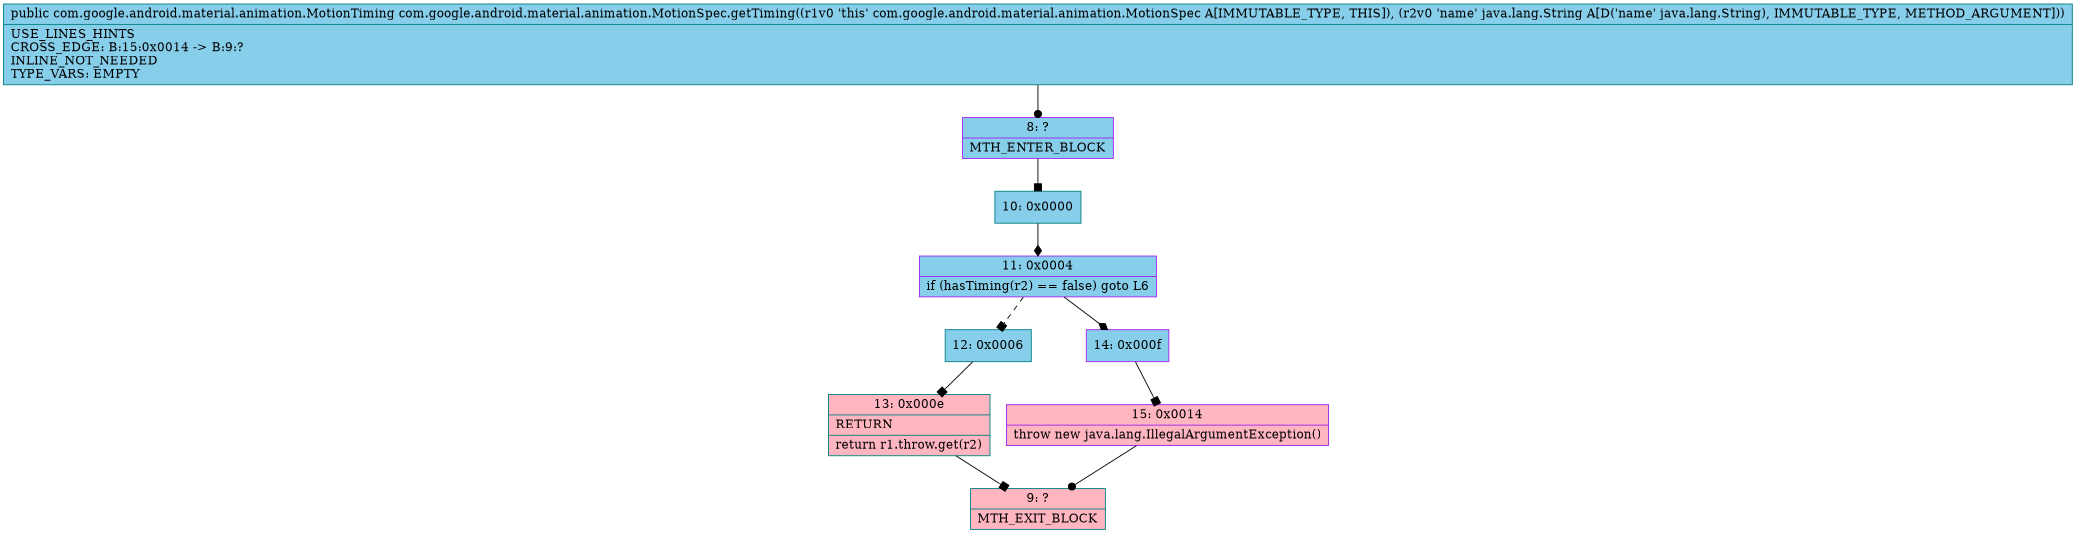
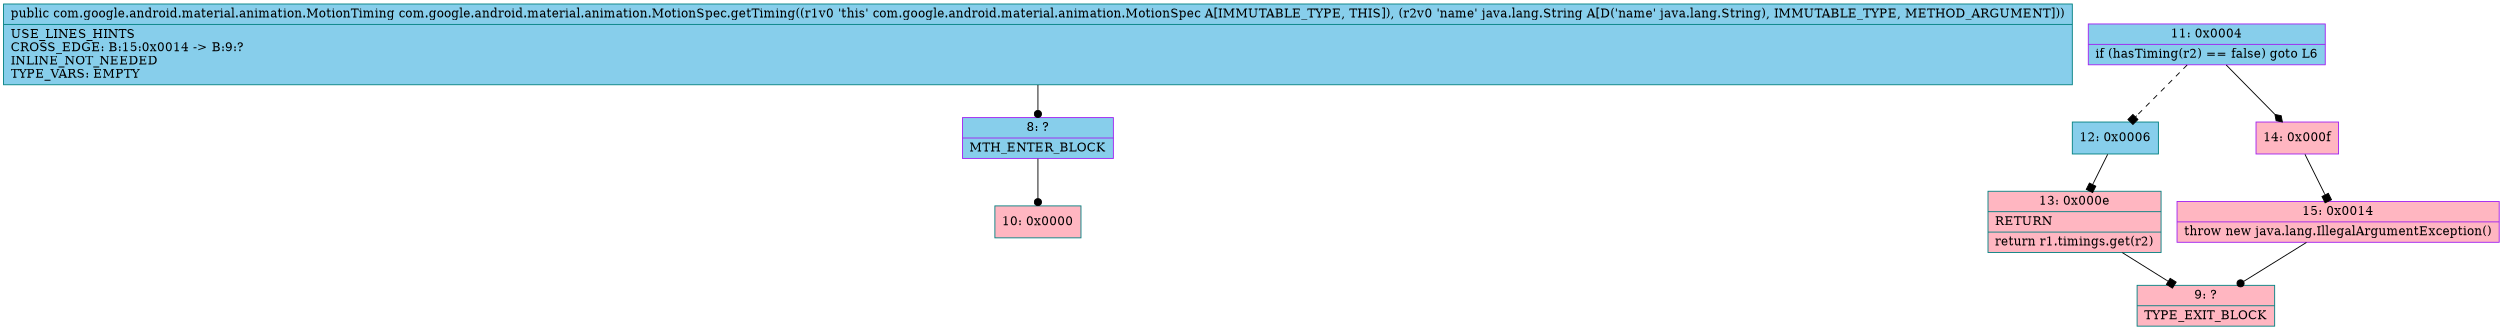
edge "8: ?" -> "10: 0x0000": arrowhead box -> dot
node "10: 0x0000": fillcolor skyblue -> lightpink
edge "10: 0x0000" -> "11: 0x0004": removed
node "14: 0x000f": fillcolor skyblue -> lightpink
node "13: 0x000e": text "return r1.throw.get(r2)" -> "return r1.timings.get(r2)"
node "9: ?": text "MTH_EXIT_BLOCK" -> "TYPE_EXIT_BLOCK"
